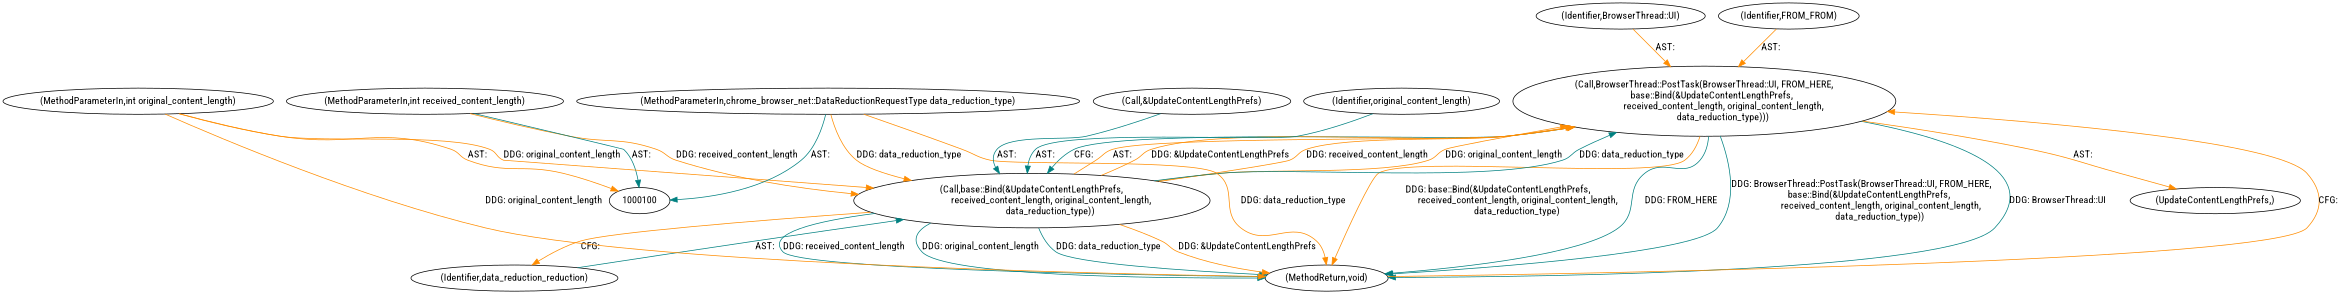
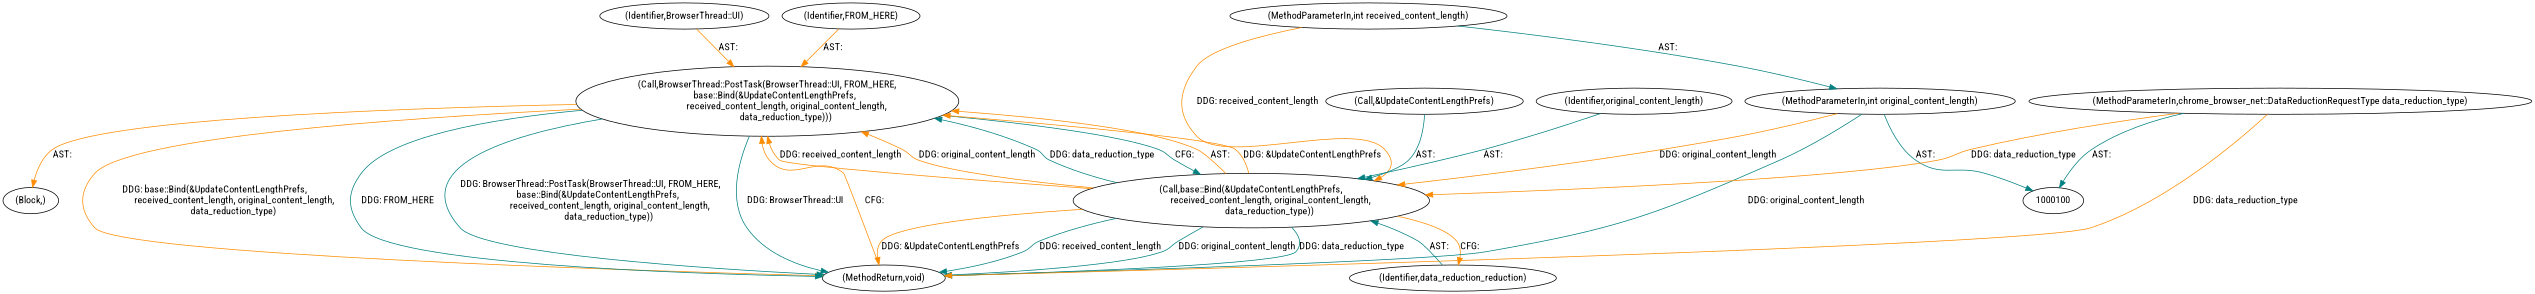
node "(Identifier,FROM_FROM)": label "(Identifier,FROM_FROM)" -> "(Identifier,FROM_HERE)"
edge "(MethodParameterIn,int received_content_length)" -> "1000100": now "(MethodParameterIn,int received_content_length)" -> "(MethodParameterIn,int original_content_length)"
edge "(MethodParameterIn,int original_content_length)" -> "1000100": color darkorange -> teal
node "(UpdateContentLengthPrefs,)": label "(UpdateContentLengthPrefs,)" -> "(Block,)"
edge "(MethodParameterIn,int original_content_length)" -> "(MethodReturn,void)": color darkorange -> teal
